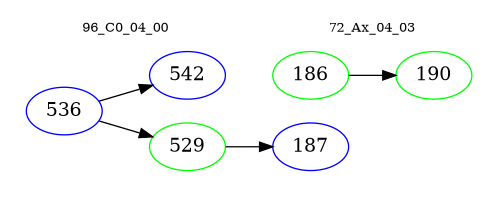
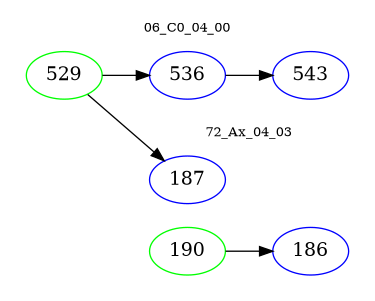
cluster "96_C0_04_00": label "96_C0_04_00" -> "06_C0_04_00"
node "542": label "542" -> "543"
node "186": color green -> blue
edge "186" -> "190": reversed
edge "536" -> "529": reversed
